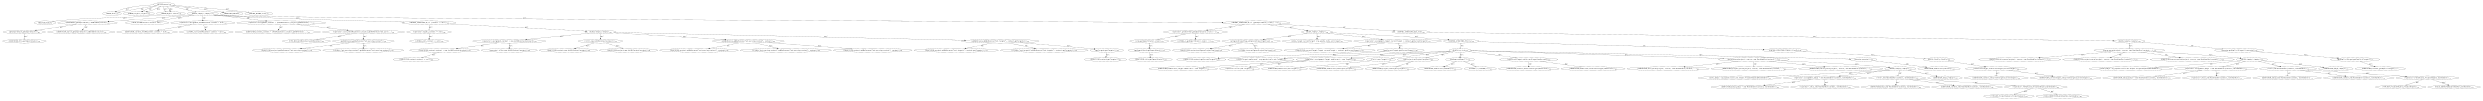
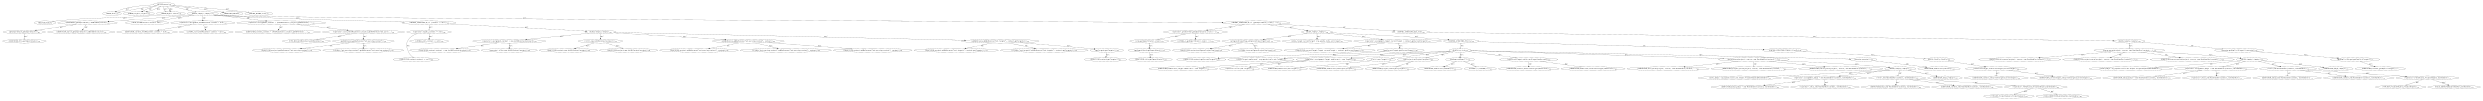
edge "(IDENTIFIER,context,context = new AntXMLContext(project))" -> "(IDENTIFIER,context,context == null)": now "(<operator>.equals,context == null)" -> "(IDENTIFIER,context,context == null)"
